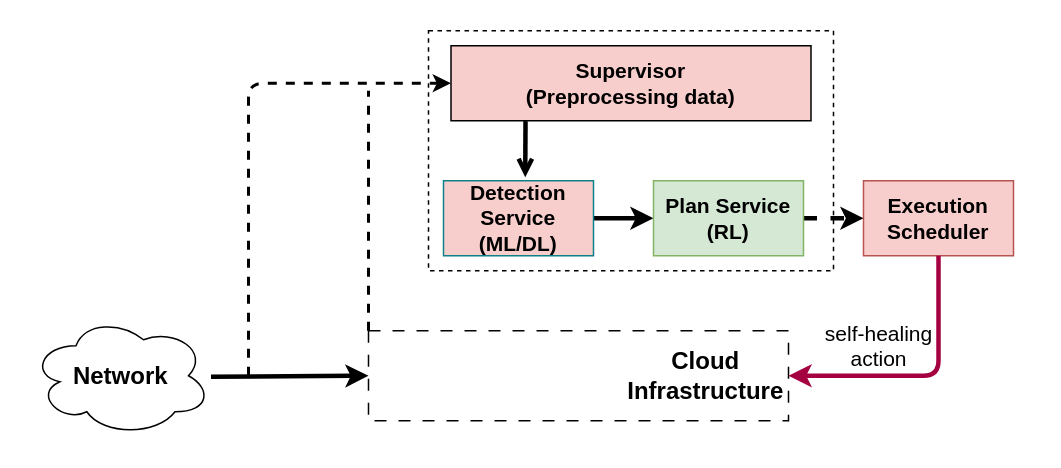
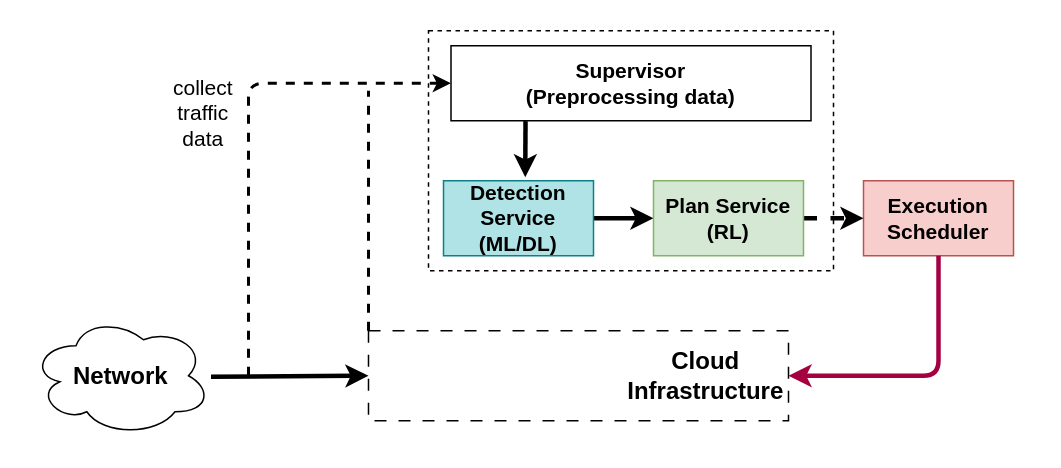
node "Supervisor (Preprocessing data)": fillcolor #f8cecc -> #ffffff
node "collect traffic data": added
edge "Supervisor (Preprocessing data)" -> "Detection Service (ML/DL)": arrowhead open -> classic
node "Detection Service (ML/DL)": fillcolor #f8cecc -> #b0e3e6
node "self-healing action": removed
